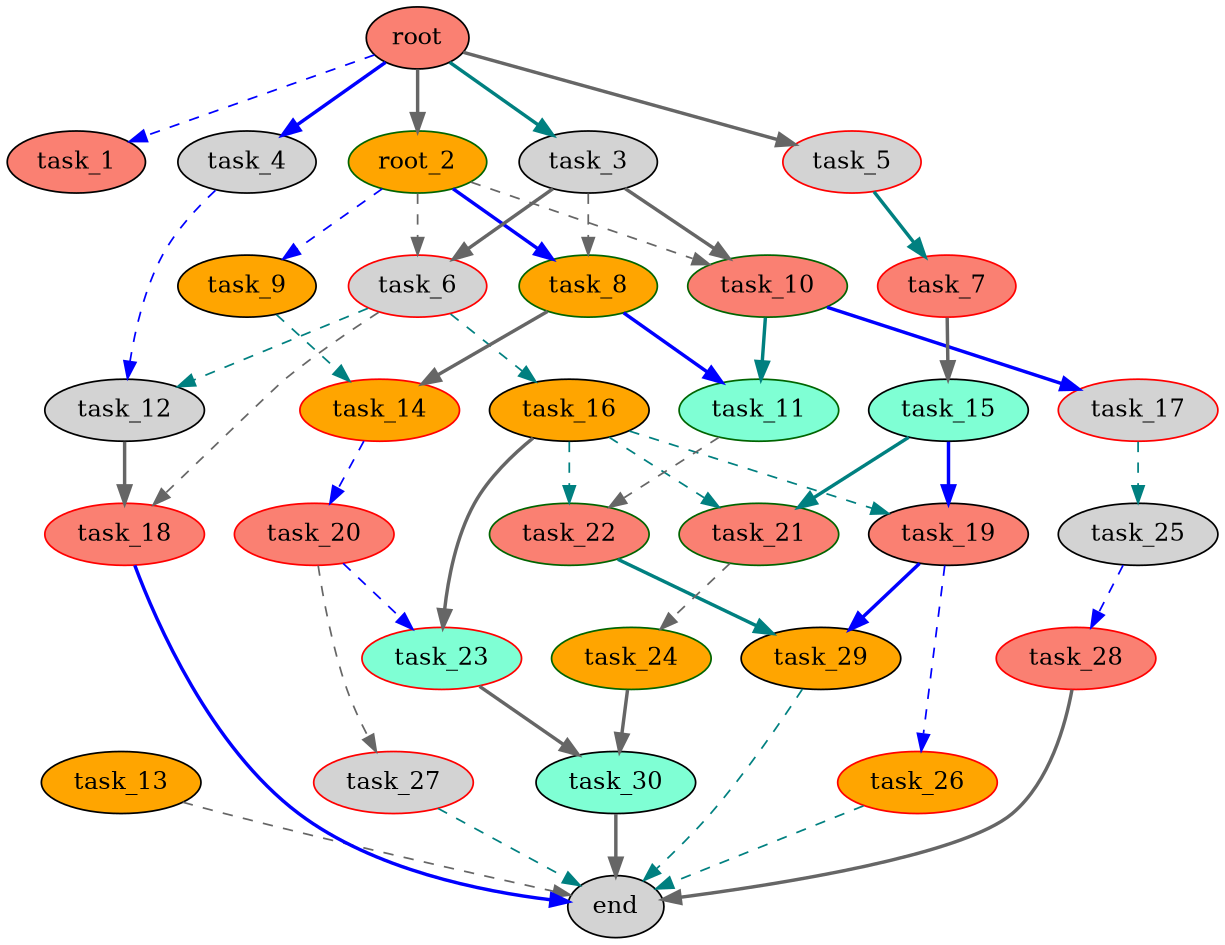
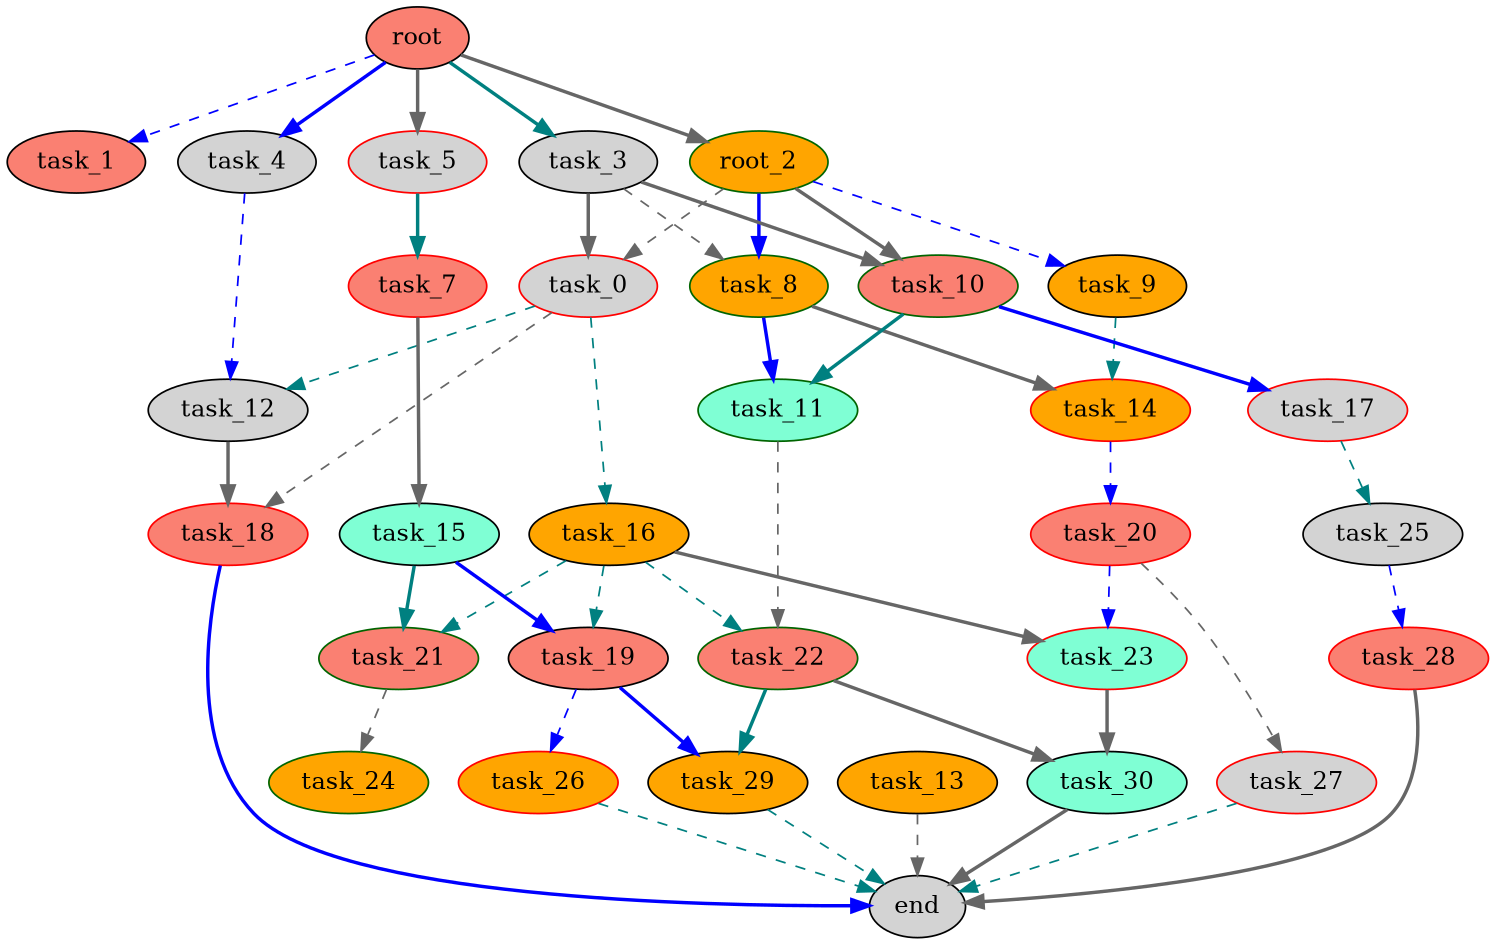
edge "root_2" -> "task_10": style dashed -> bold
node "task_6": label "task_6" -> "task_0"
edge "task_24" -> "task_30": now "task_22" -> "task_30"
